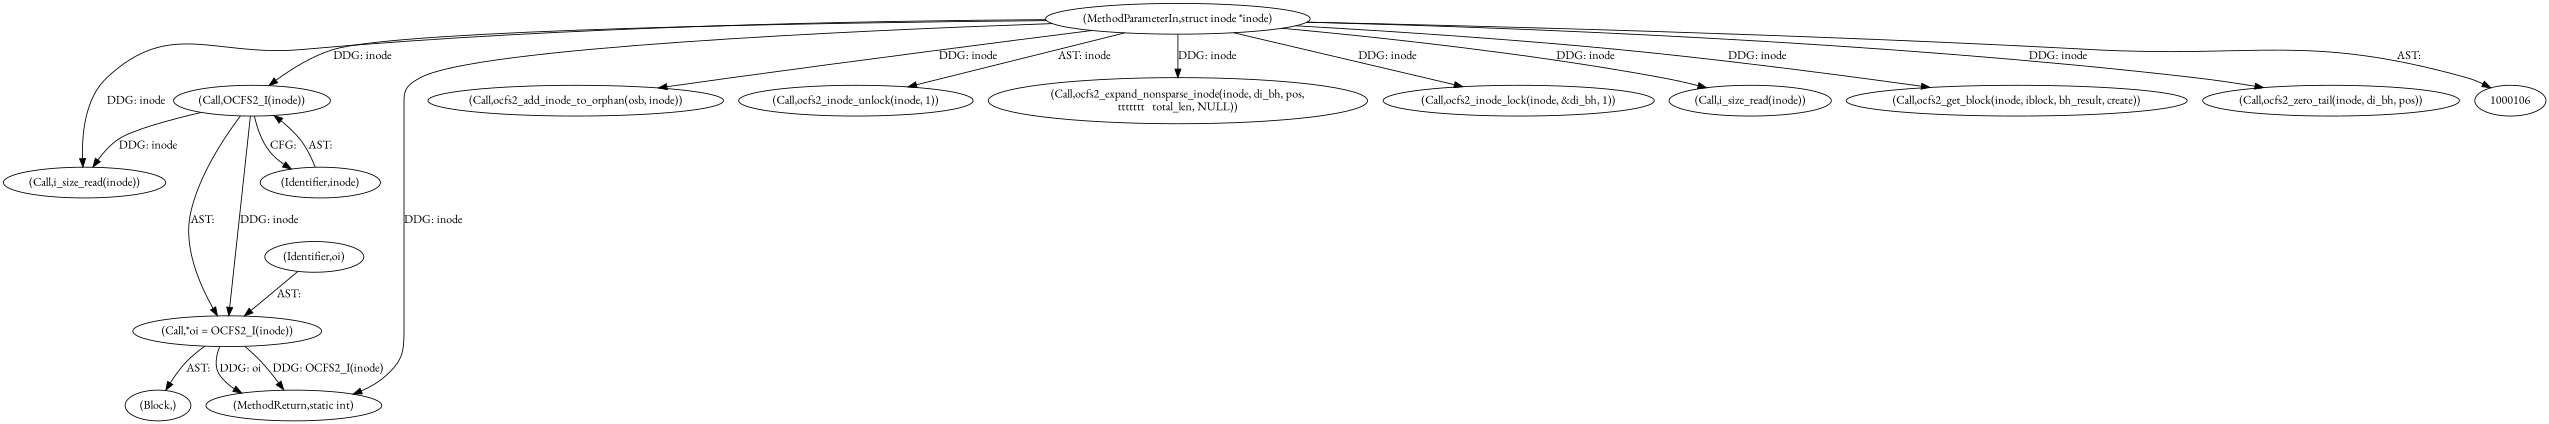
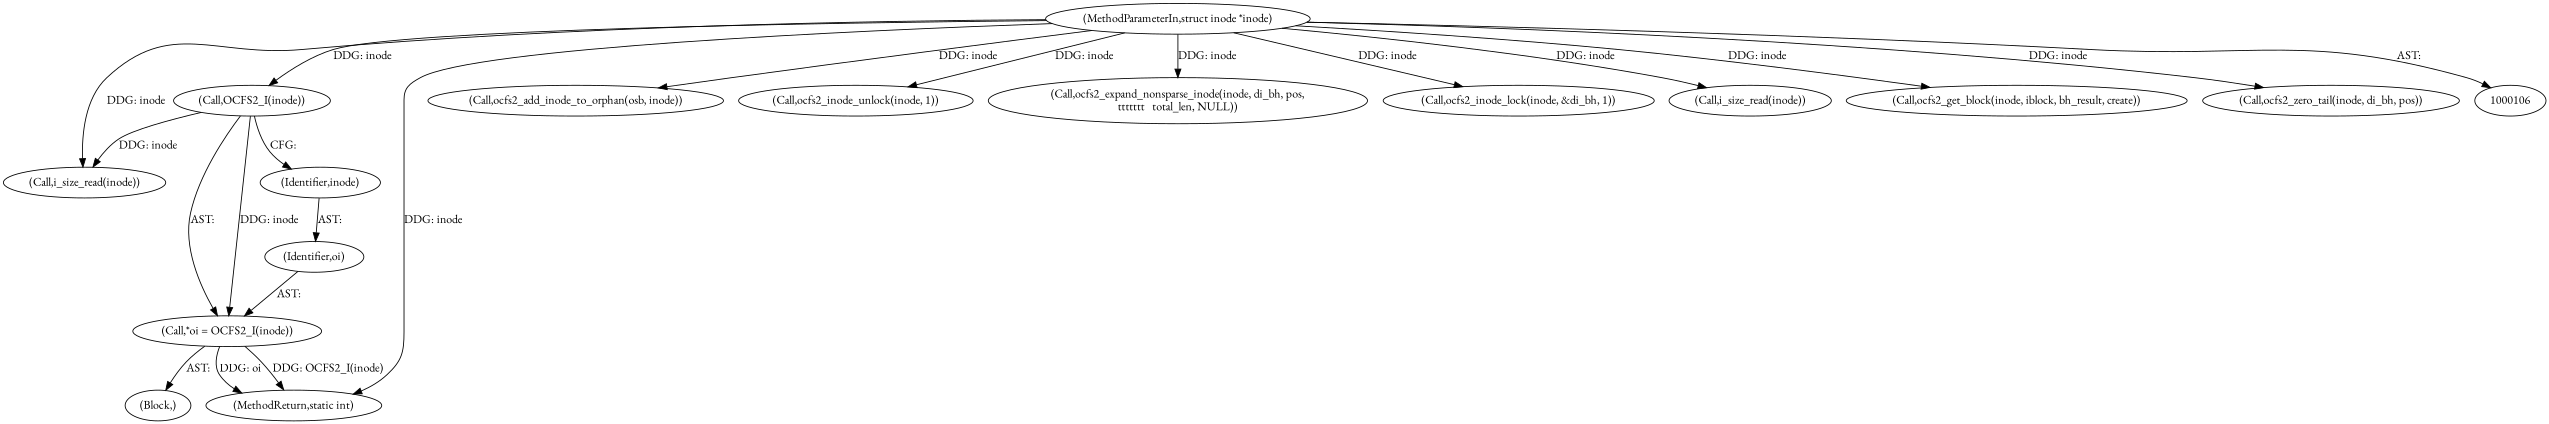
edge "(MethodParameterIn,struct inode *inode)" -> "(Call,ocfs2_inode_unlock(inode, 1))": label "AST: inode" -> "DDG: inode"
edge "(Identifier,inode)" -> "(Call,OCFS2_I(inode))": now "(Identifier,inode)" -> "(Identifier,oi)"
